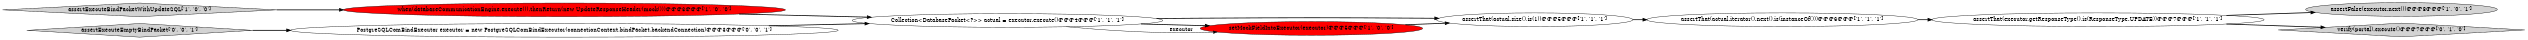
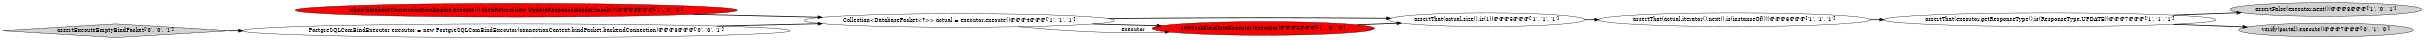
node "assertExecuteBindPacketWithUpdateSQL['1', '0', '0']": removed
node "verify(portal).execute()@@@7@@@['0', '1', '0']": shape diamond -> ellipse
